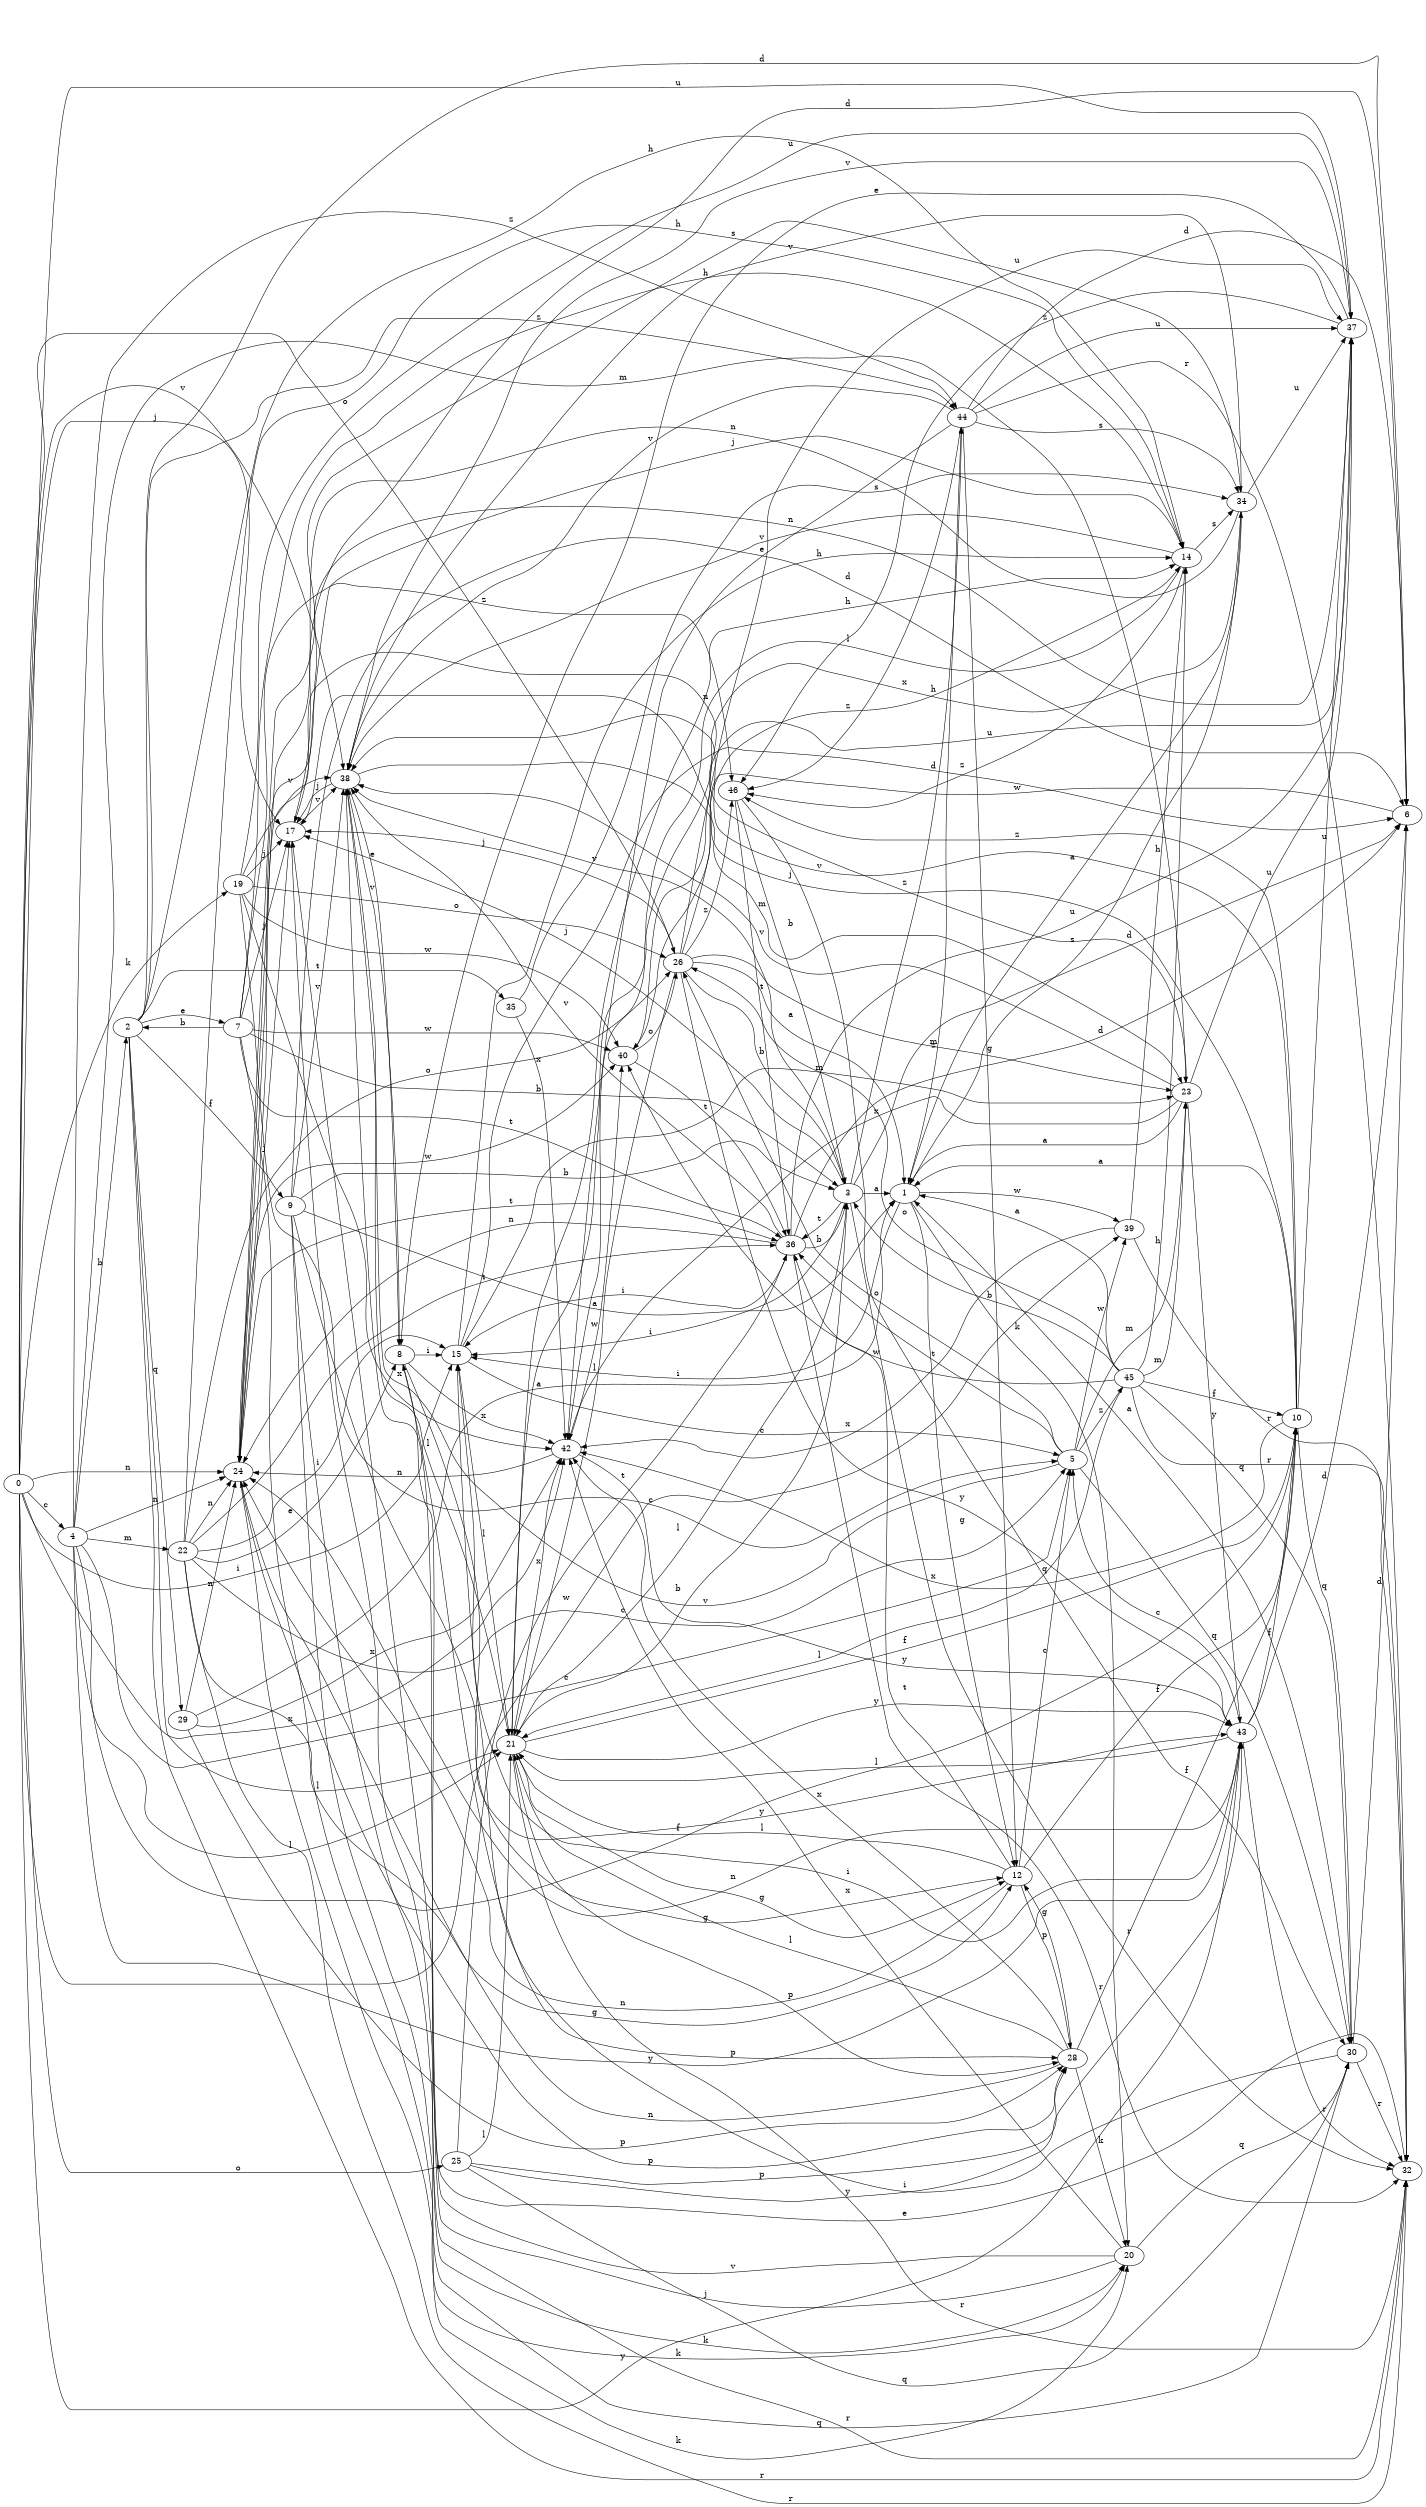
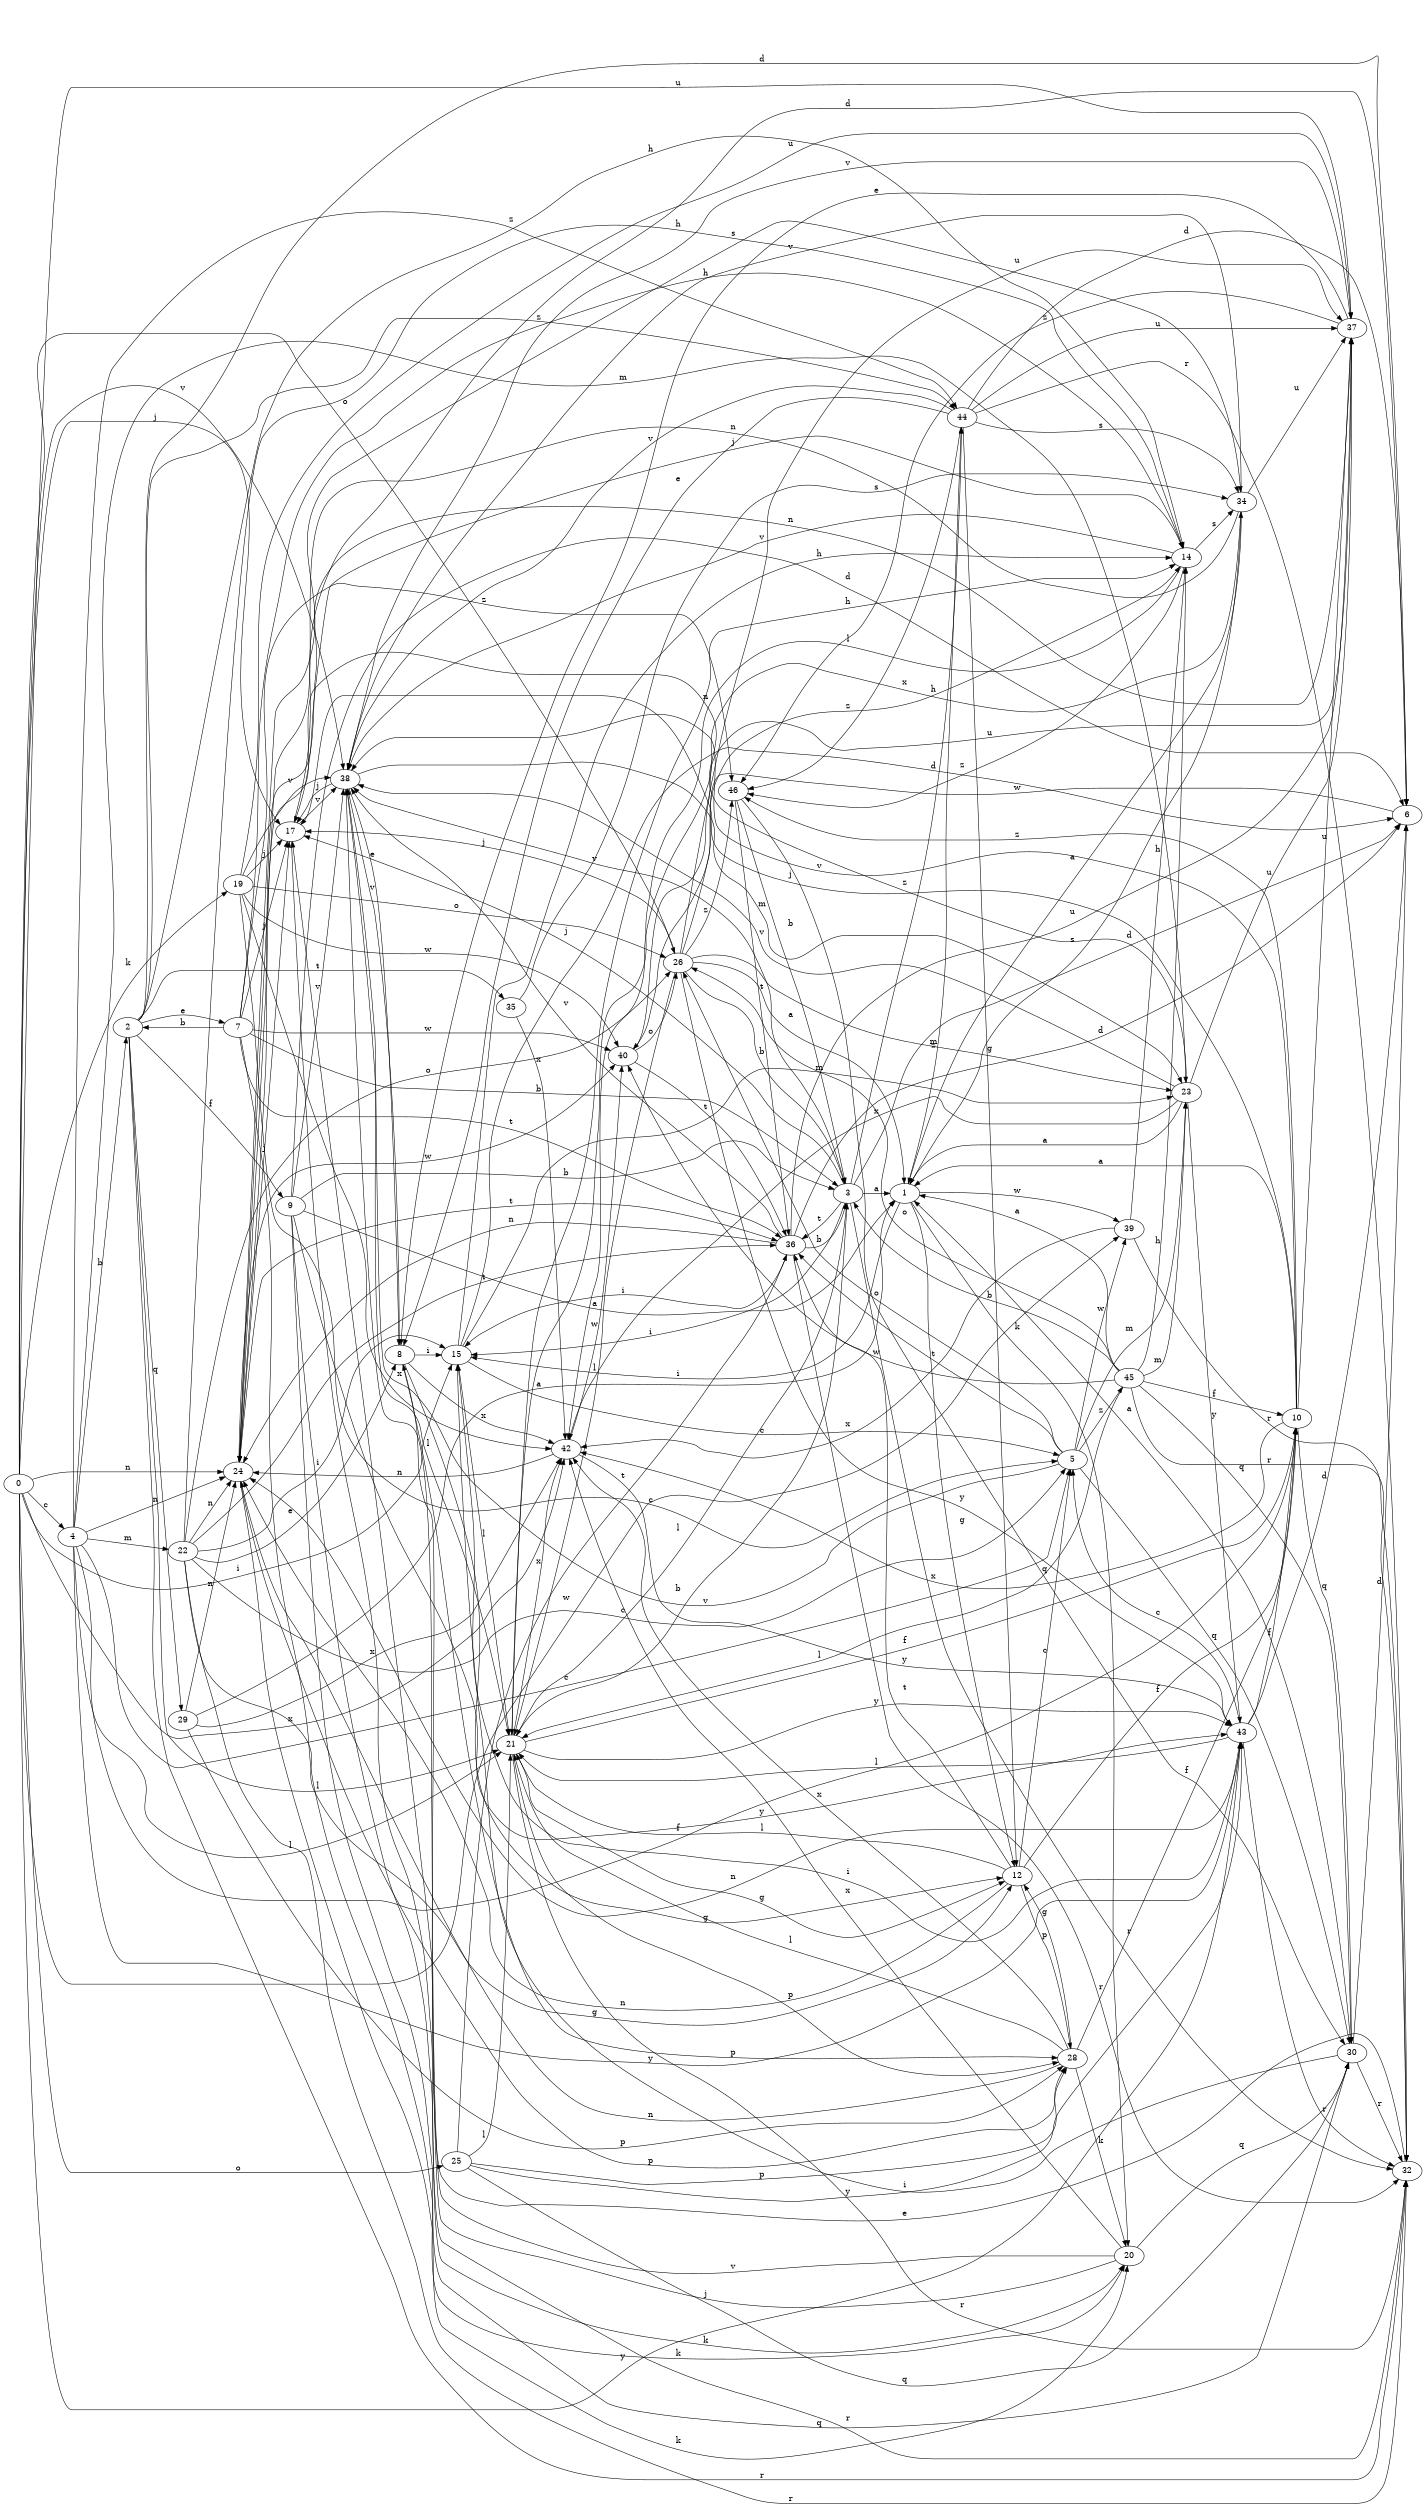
edge "44" -> "42": now "44" -> "8"
